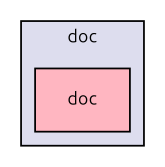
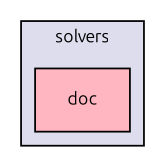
cluster "doc": label "doc" -> "solvers"
